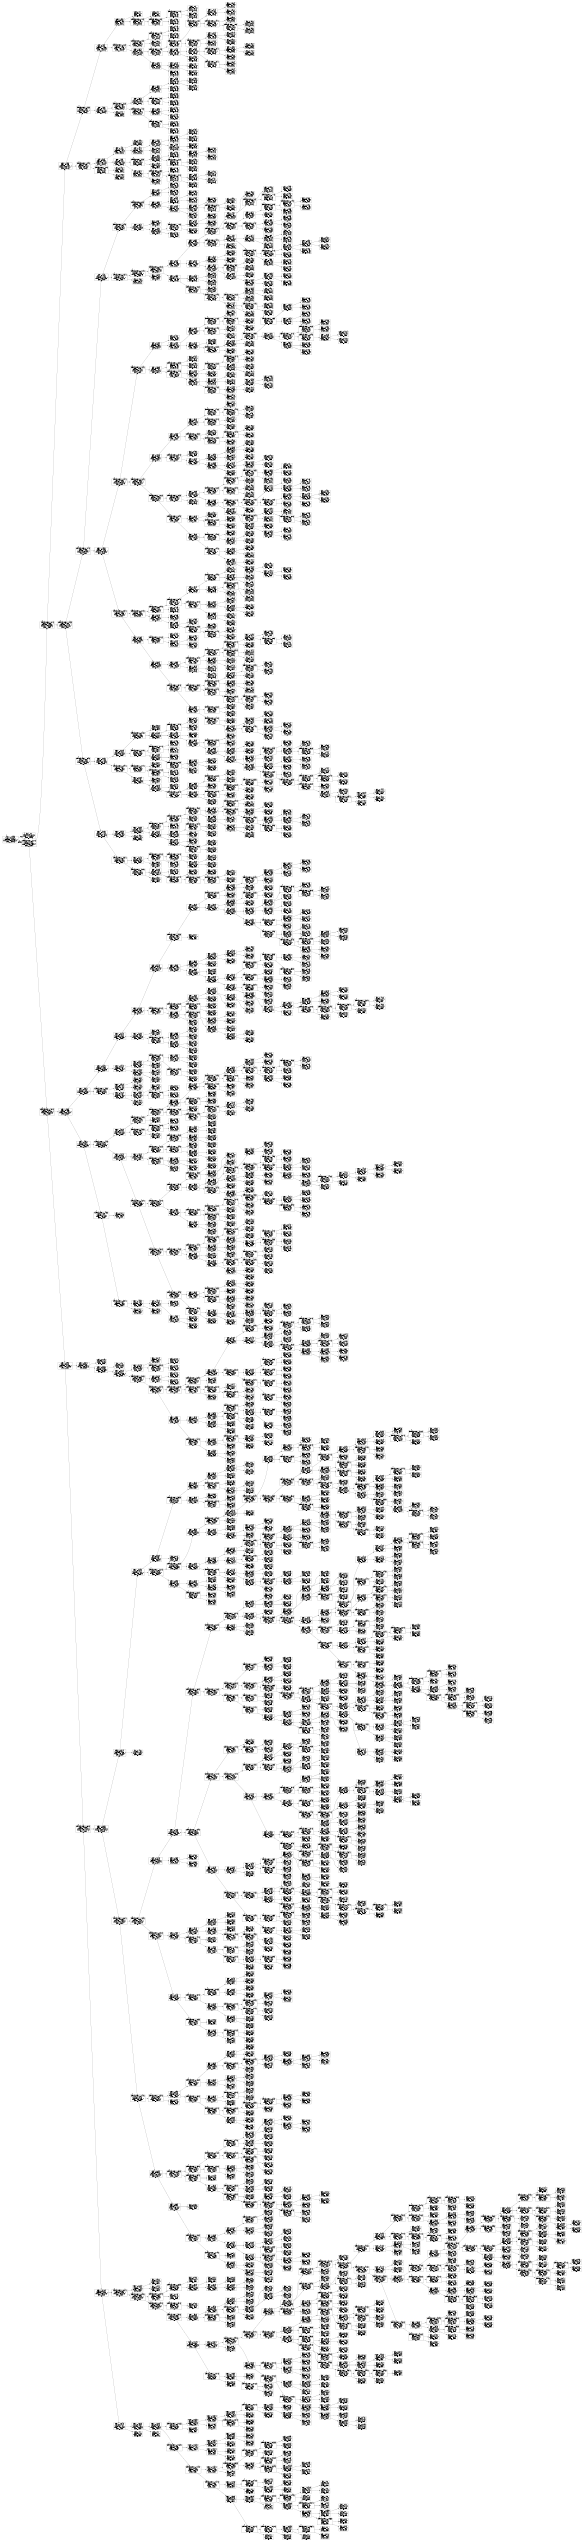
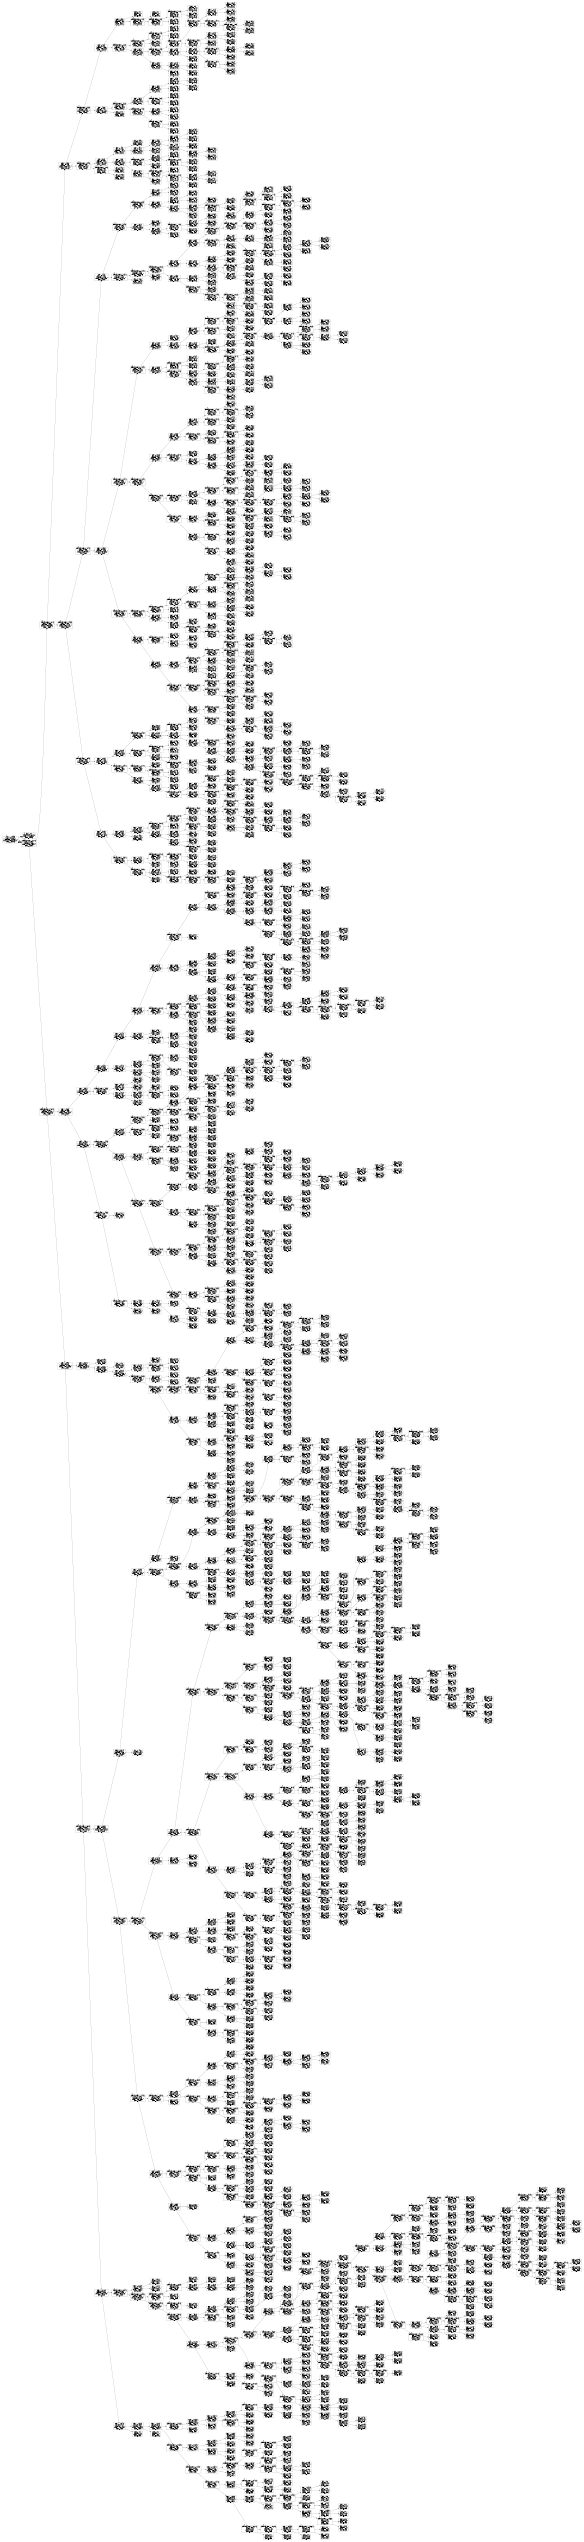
node "gini = 0.3475 samples = 67 value = [15, 52] class = cloudy": label "gini = 0.3475 samples = 67 value = [15, 52] class = cloudy" -> "gini = 0.3475 samples = 67 value = [15, 52] class = clear"
node "gini = 0.3249 samples = 49 value = [10, 39] gini = clear": label "gini = 0.3249 samples = 49 value = [10, 39] gini = clear" -> "gini = 0.3249 samples = 49 value = [10, 39] class = clear"
node "gini = 0.2355 samples = 44 value = [6, 38] class = clear": removed
